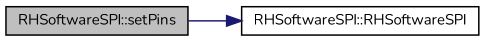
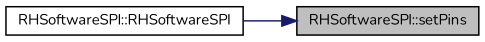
edge "RHSoftwareSPI::setPins" -> "RHSoftwareSPI::RHSoftwareSPI": reversed
